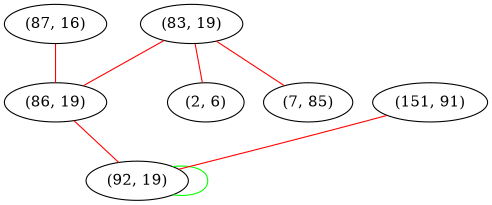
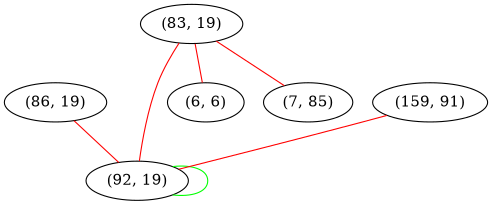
node "(87, 16)": removed
edge "(83, 19)" -- "(86, 19)": now "(83, 19)" -- "(92, 19)"
node "(2, 6)": label "(2, 6)" -> "(6, 6)"
node "(151, 91)": label "(151, 91)" -> "(159, 91)"
